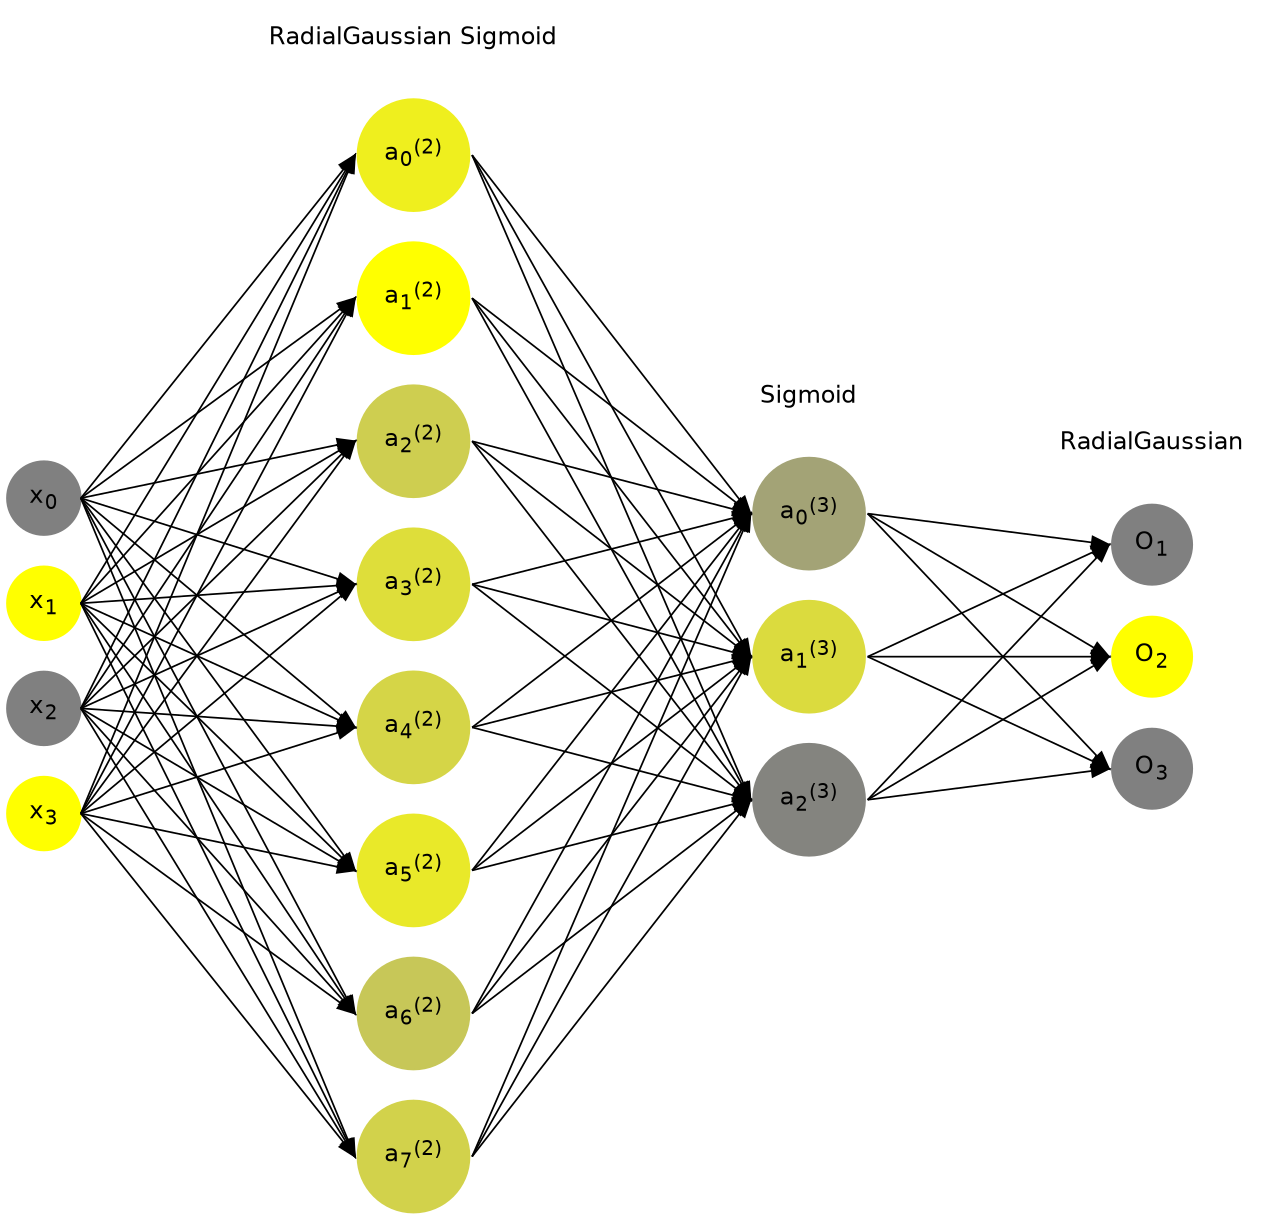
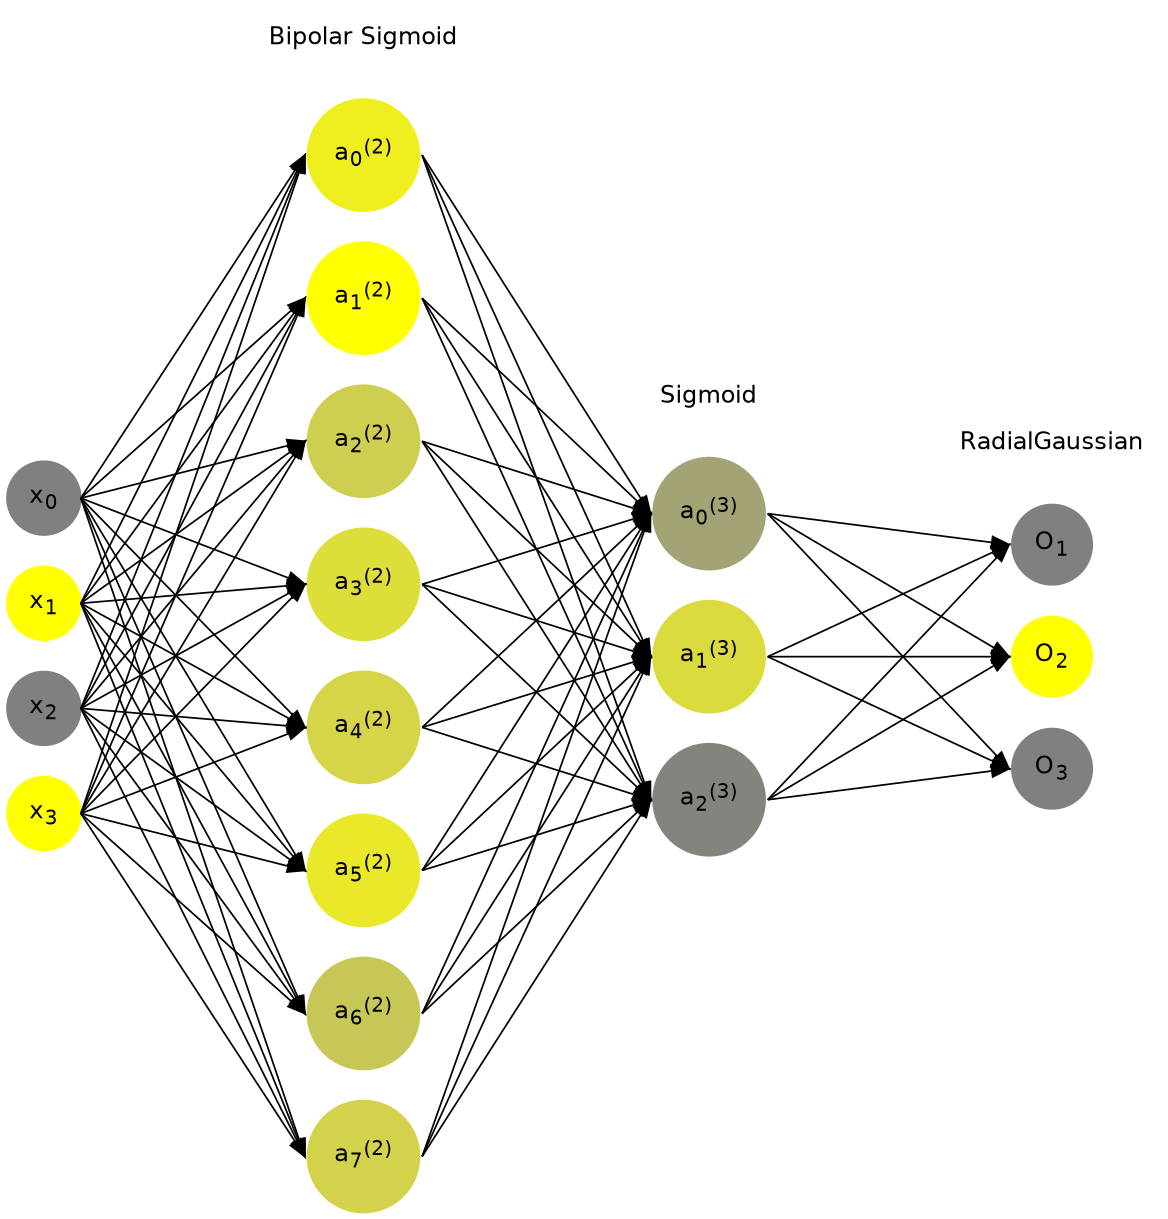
node "RadialGaussian Sigmoid": label "RadialGaussian Sigmoid" -> "Bipolar Sigmoid"
